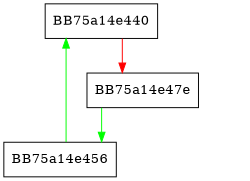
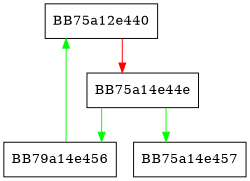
node "BB75a14e440": label "BB75a14e440" -> "BB75a12e440"
node "BB75a14e47e": label "BB75a14e47e" -> "BB75a14e44e"
node "BB75a14e456": label "BB75a14e456" -> "BB79a14e456"
node "BB75a14e457": added
